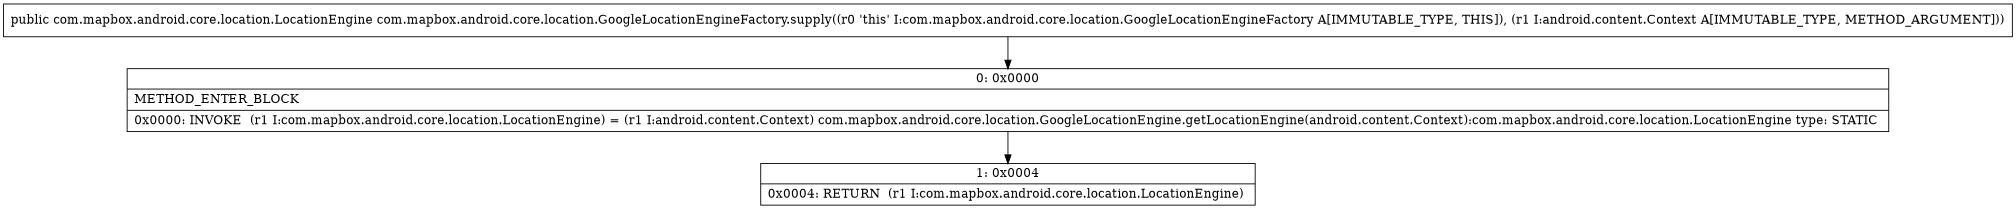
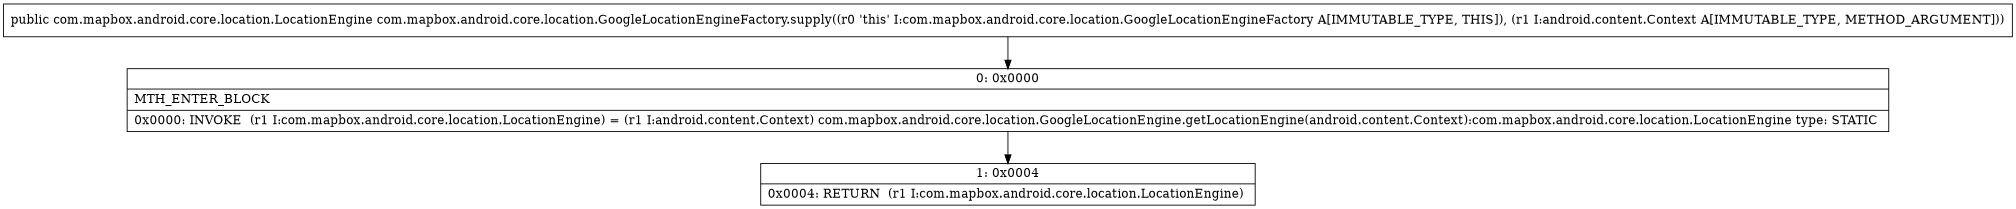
node "0: 0x0000": text "METHOD_ENTER_BLOCK" -> "MTH_ENTER_BLOCK"
